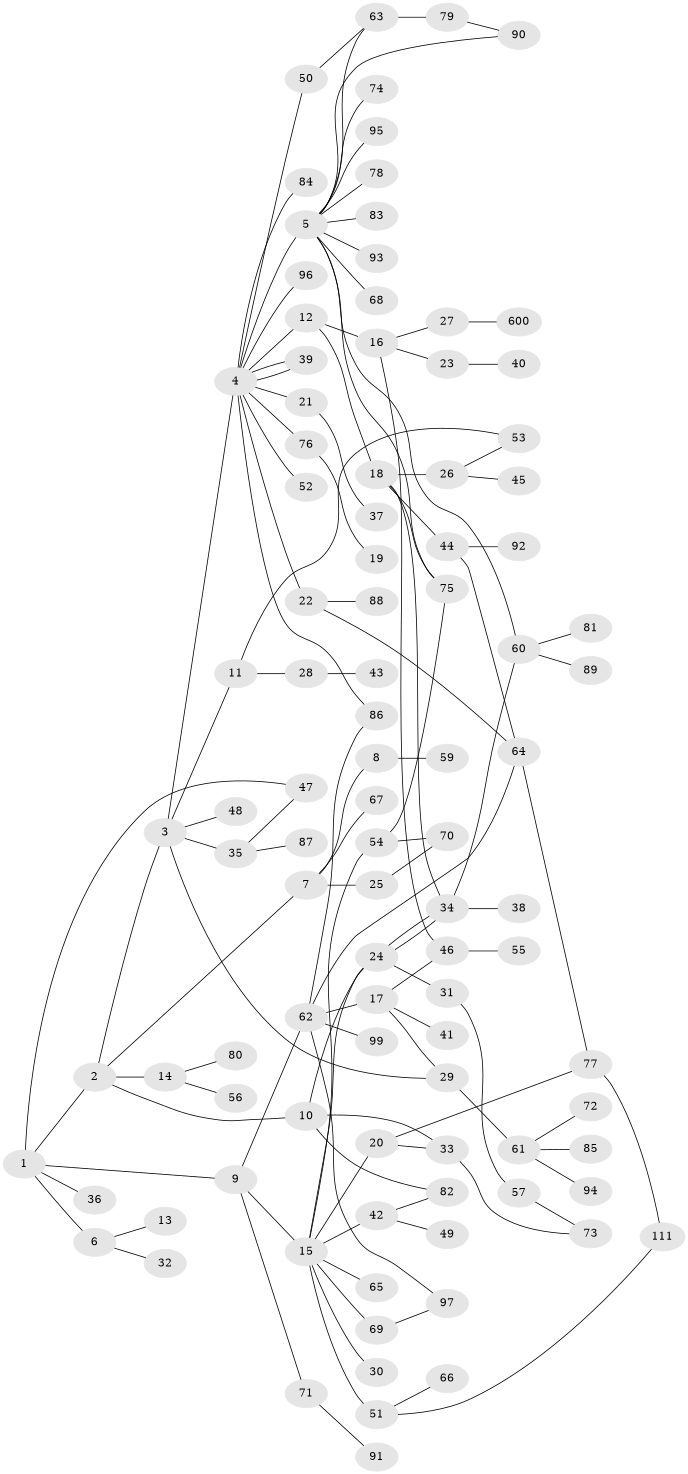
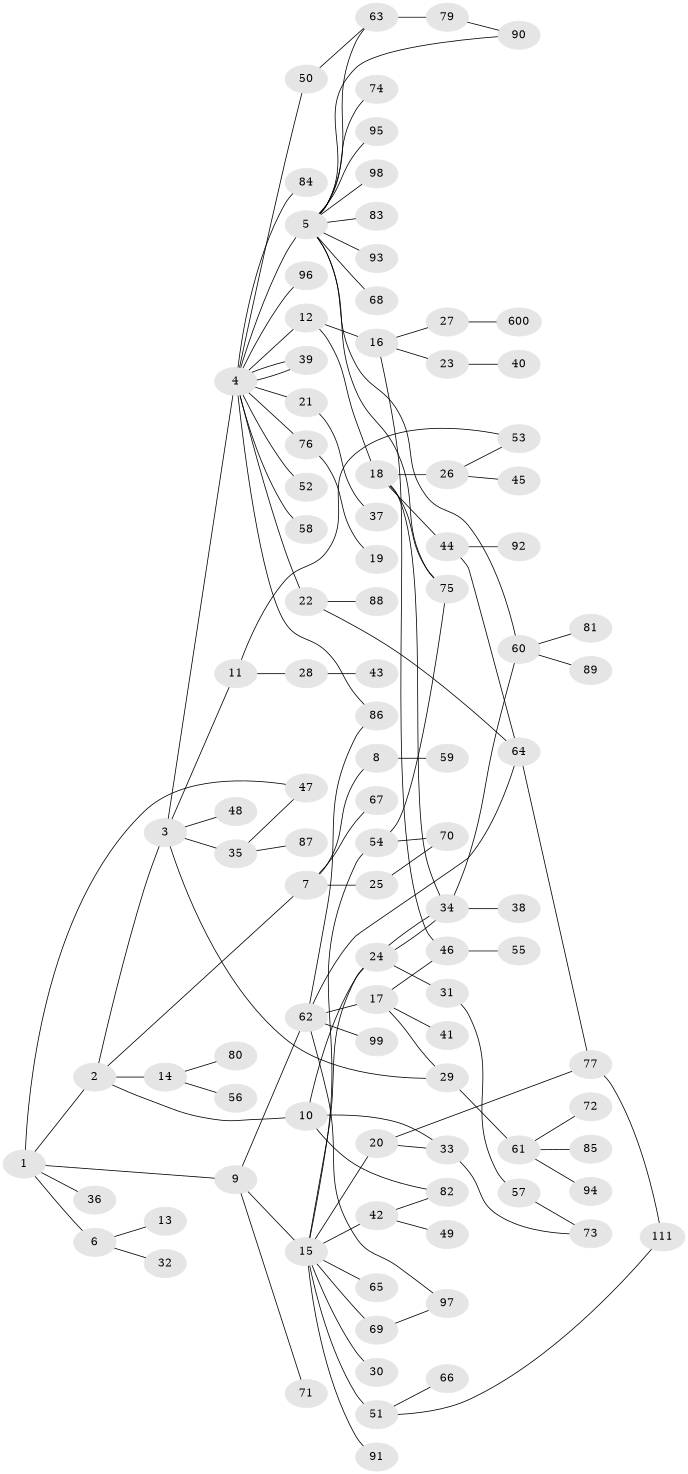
node "78": label "78" -> "98"
node "58": added
edge "71" -- "91": now "15" -- "91"
